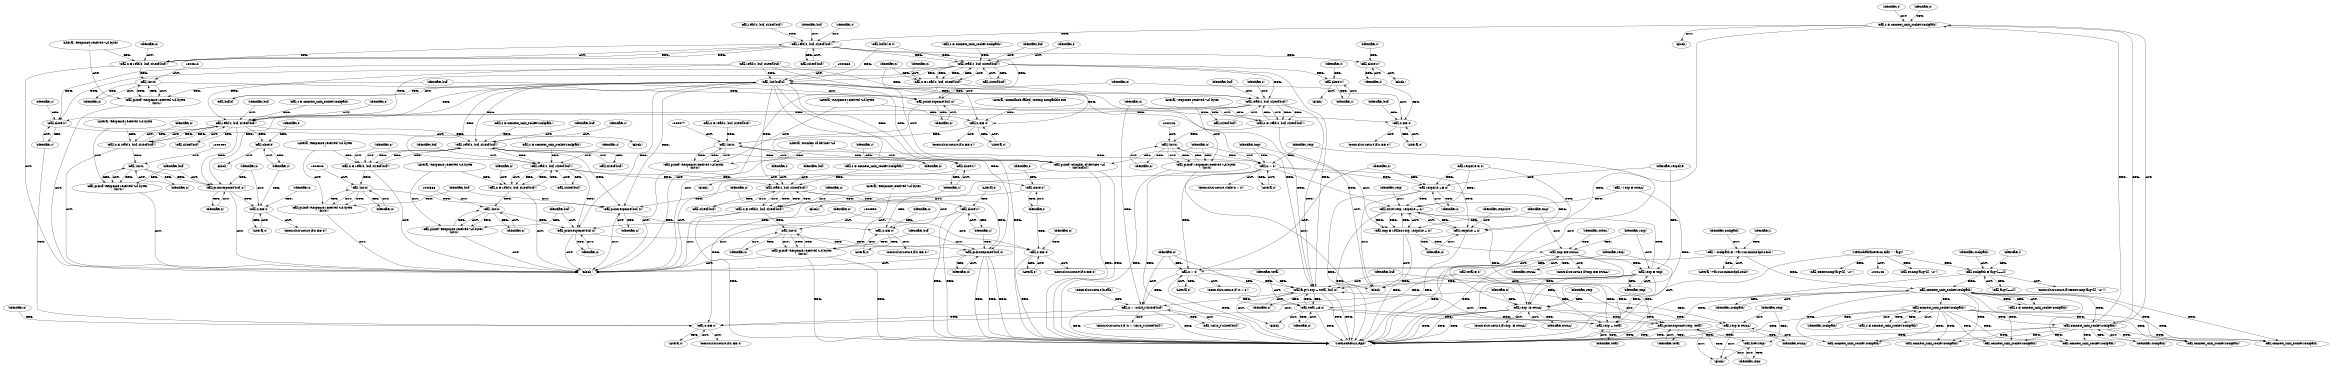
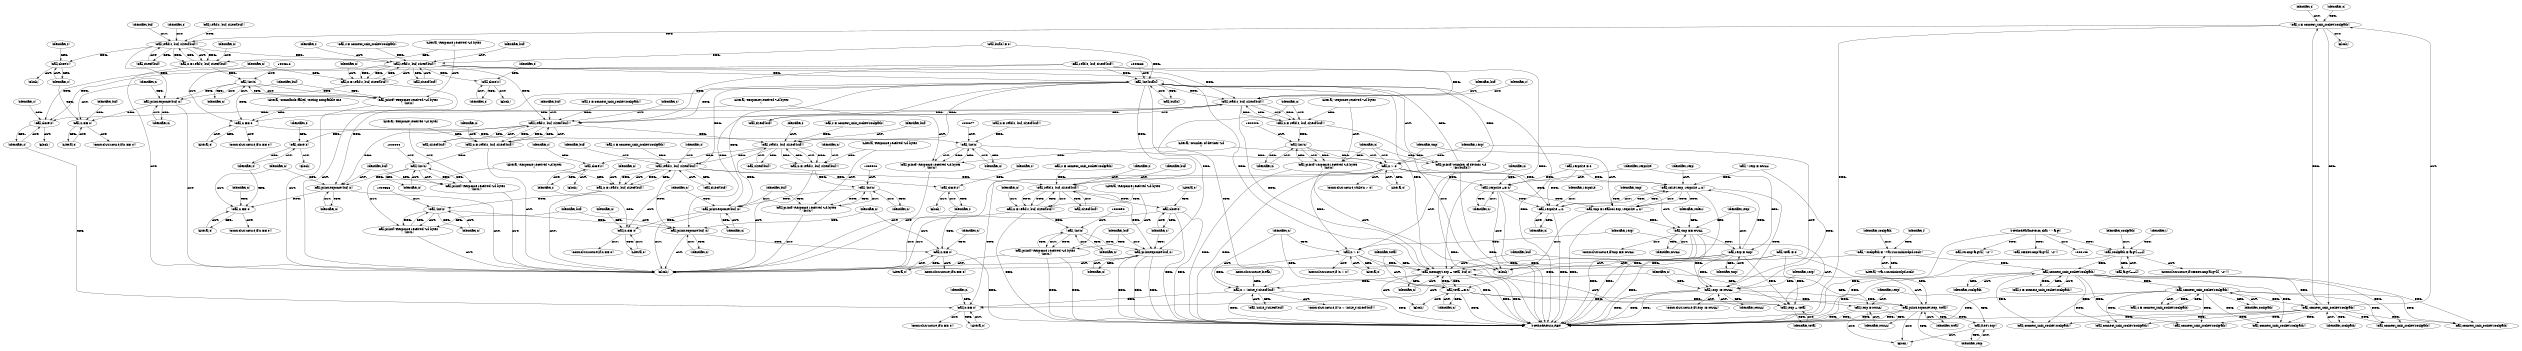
edge "(Call,respsize += n)" -> "(Call,ssize(resp, respsize + n))": now "(Call,respsize += n)" -> "(Call,tmp = realloc(resp, respsize + n))"
node "(Call,argv(resp + total, buf, n))": label "(Call,argv(resp + total, buf, n))" -> "(Call,memcpy(resp + total, buf, n))"
